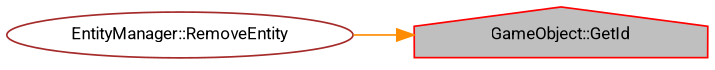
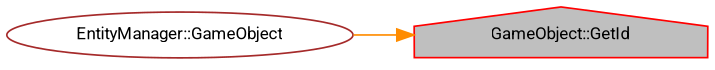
node "EntityManager::RemoveEntity": label "EntityManager::RemoveEntity" -> "EntityManager::GameObject"
